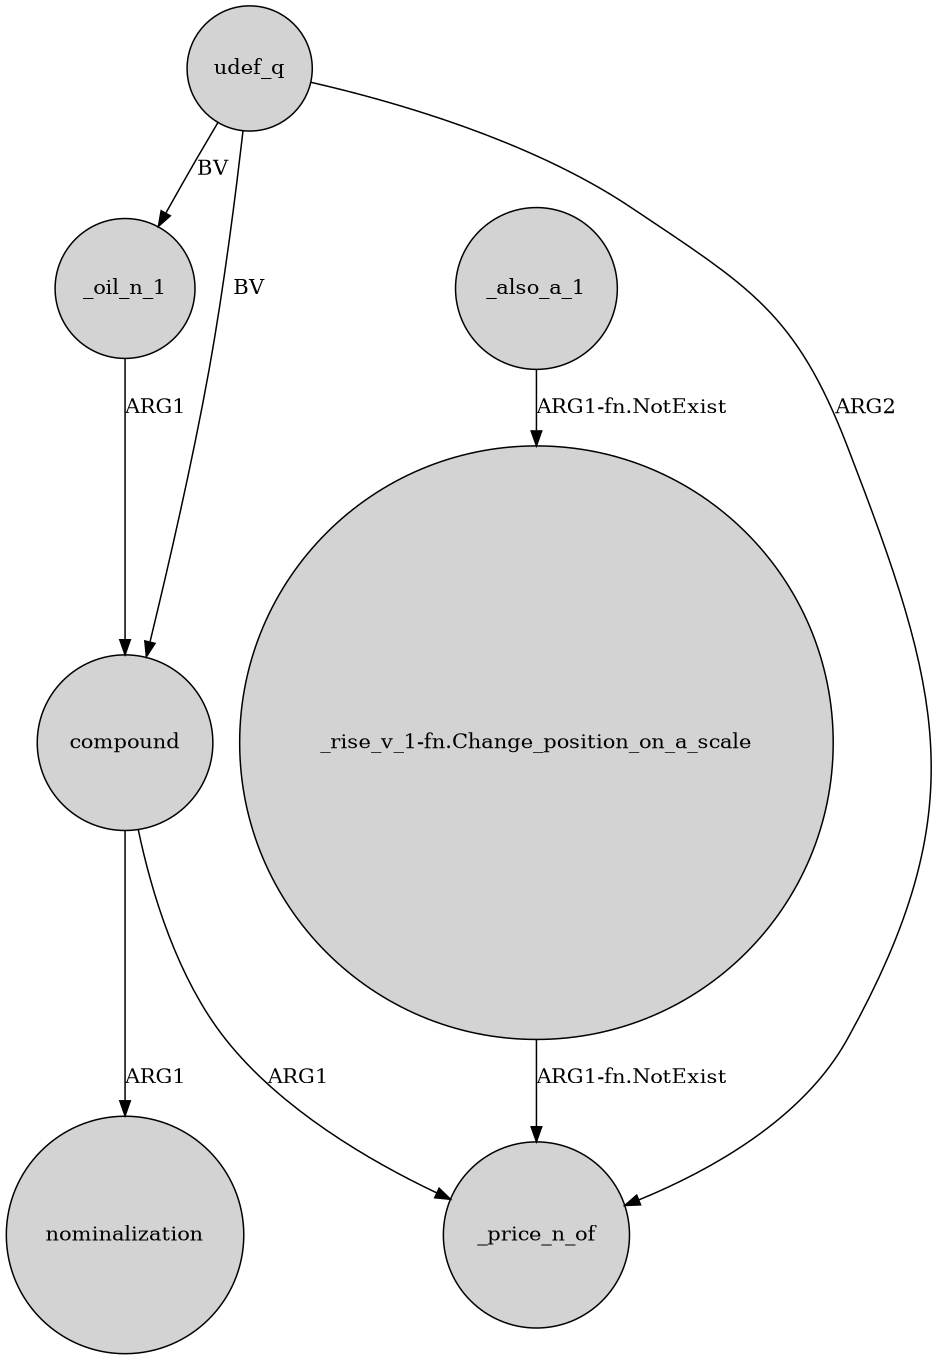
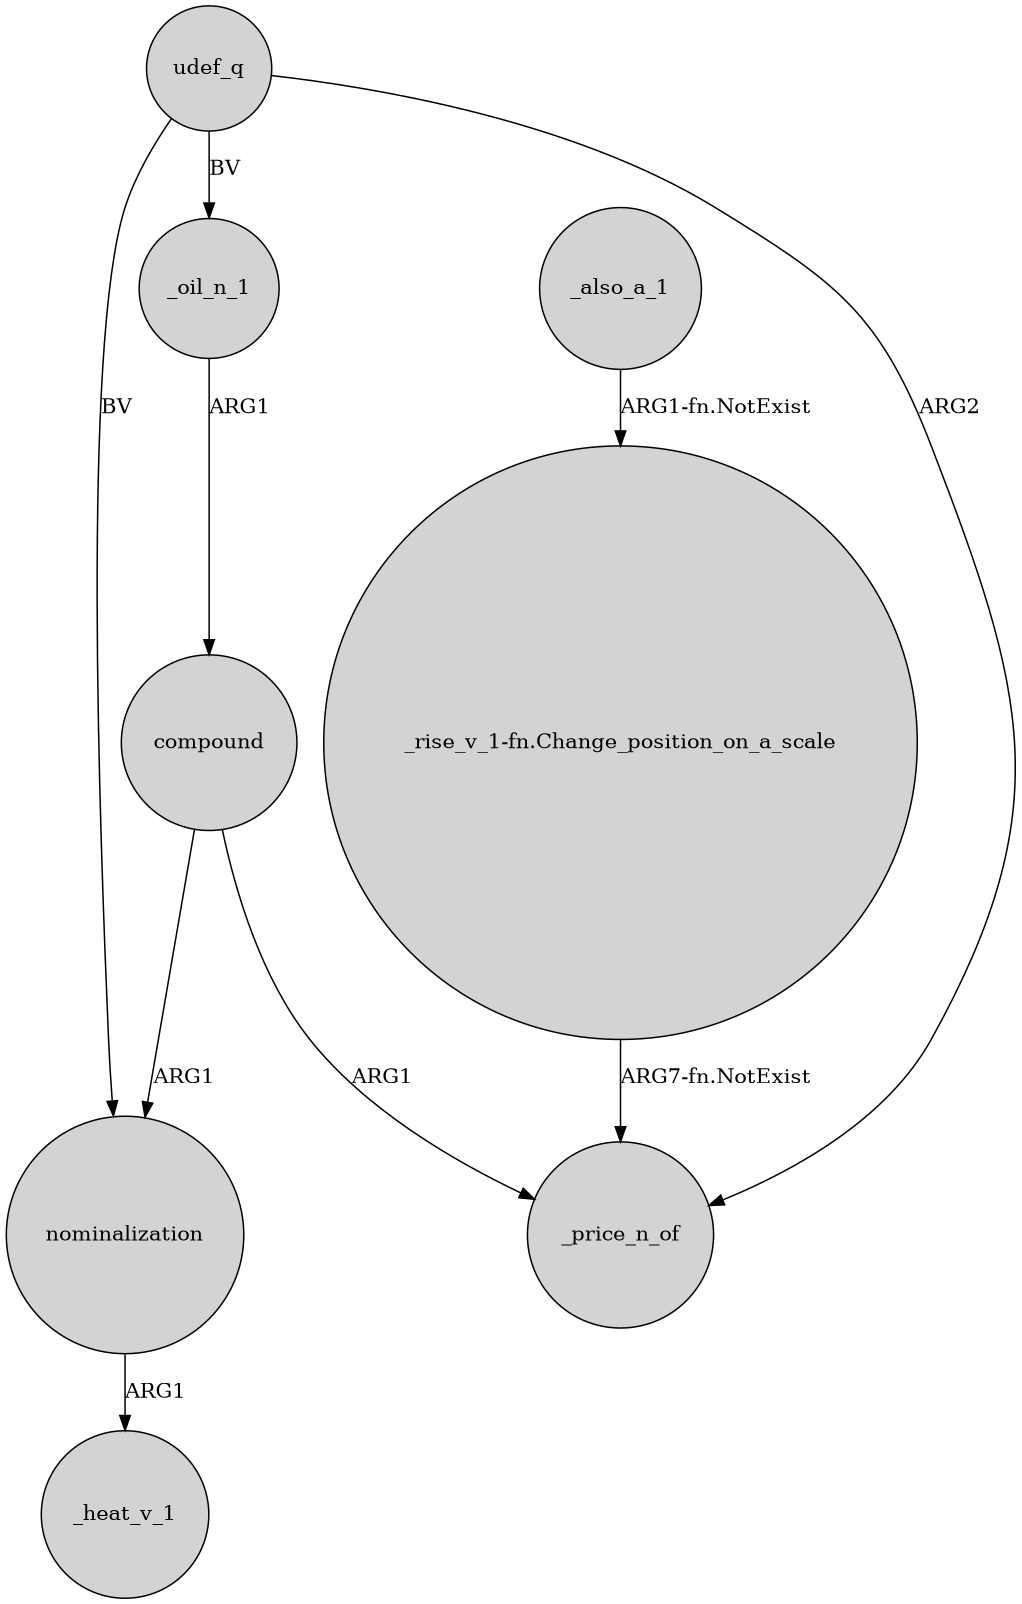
edge "udef_q" -> "compound": now "udef_q" -> "nominalization"
edge "_rise_v_1-fn.Change_position_on_a_scale" -> "_price_n_of": label "ARG1-fn.NotExist" -> "ARG7-fn.NotExist"
node "_heat_v_1": added
